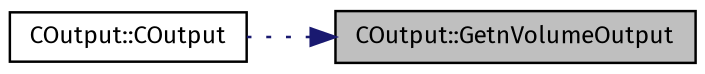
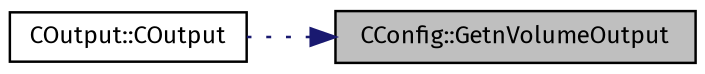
node "COutput::GetnVolumeOutput": label "COutput::GetnVolumeOutput" -> "CConfig::GetnVolumeOutput"
